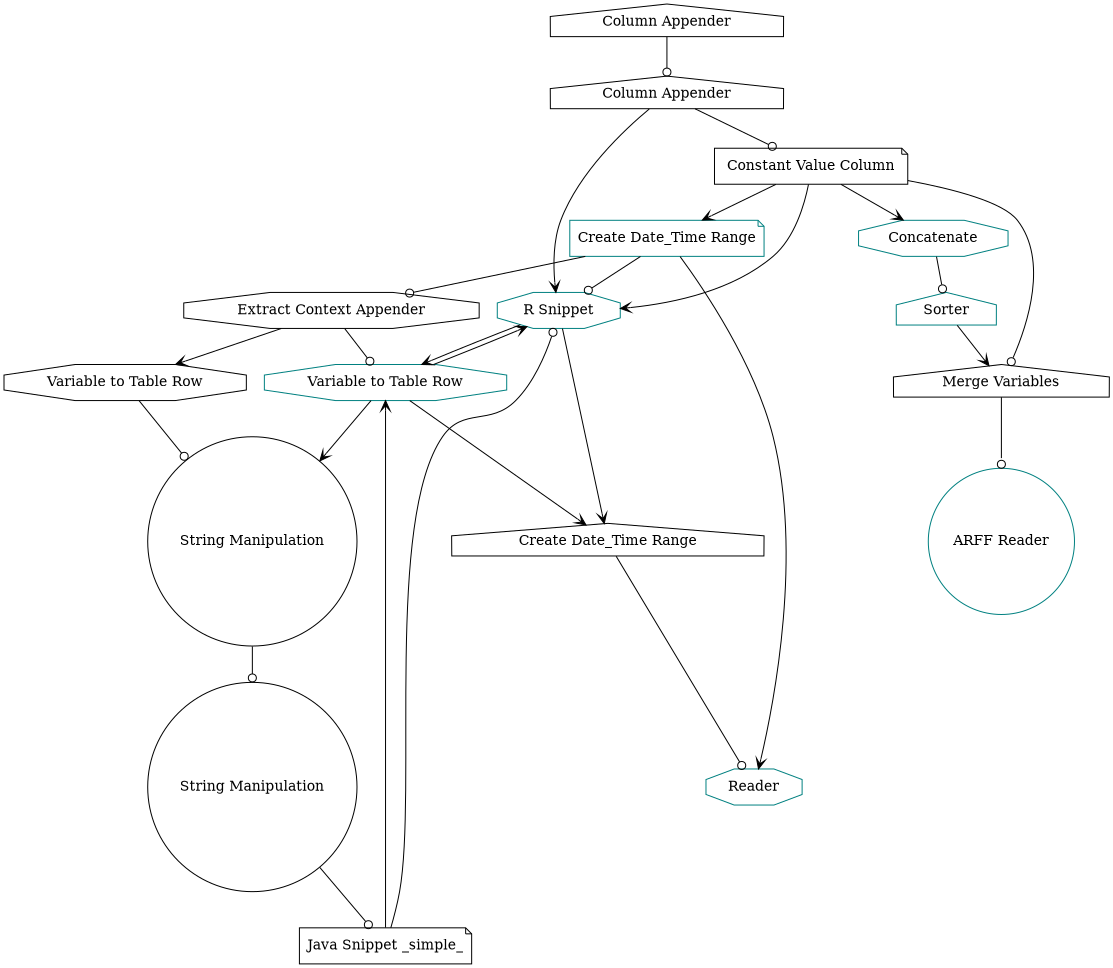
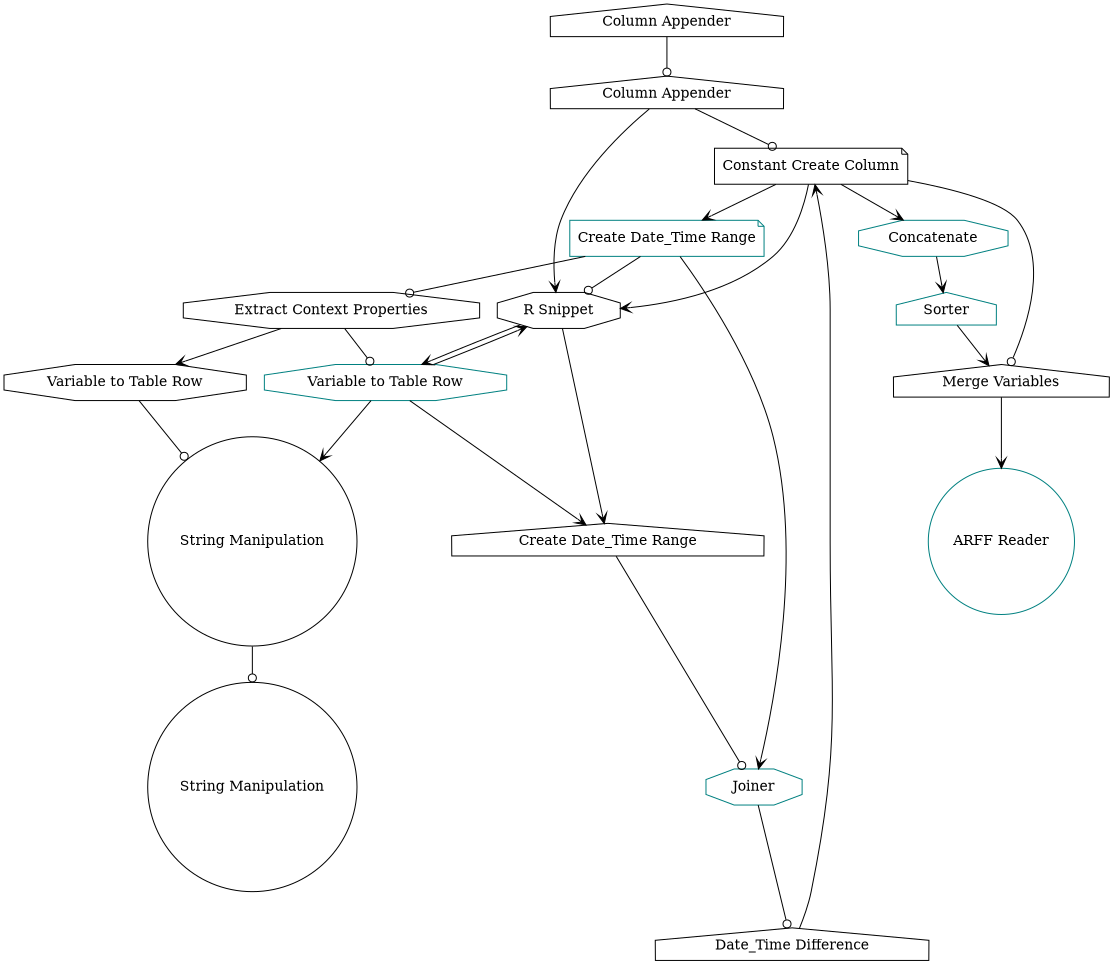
node "Constant Value Column": label "Constant Value Column" -> "Constant Create Column"
edge "Concatenate" -> "Sorter": arrowhead odot -> vee
node "Extract Context Appender": label "Extract Context Appender" -> "Extract Context Properties"
node "R Snippet": color teal -> black
edge "Merge Variables" -> "ARFF Reader": arrowhead odot -> vee
node "Reader": label "Reader" -> "Joiner"
node "Java Snippet _simple_": removed
node "Date_Time Difference": added
